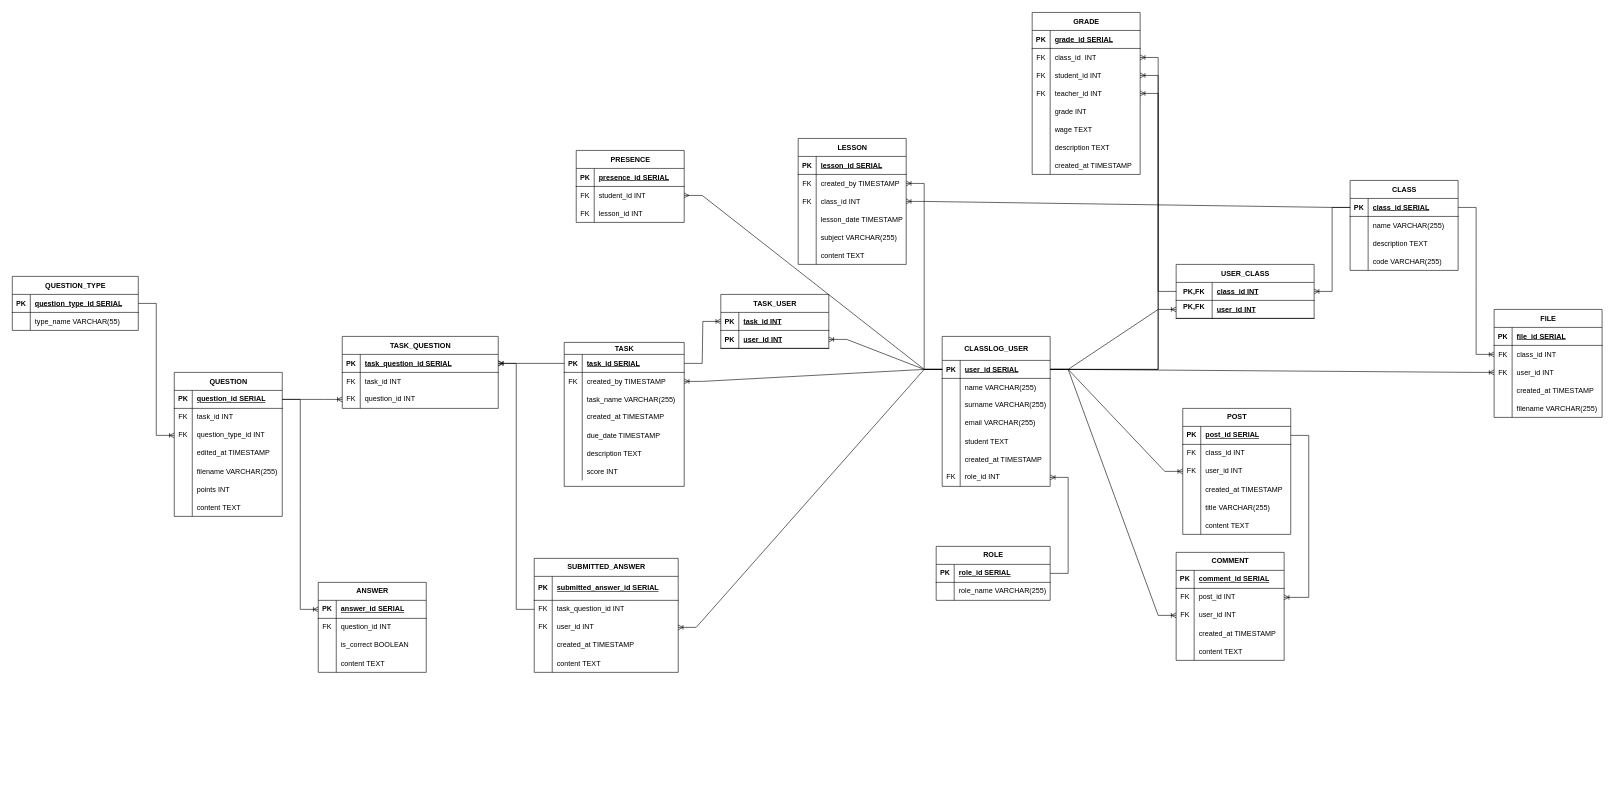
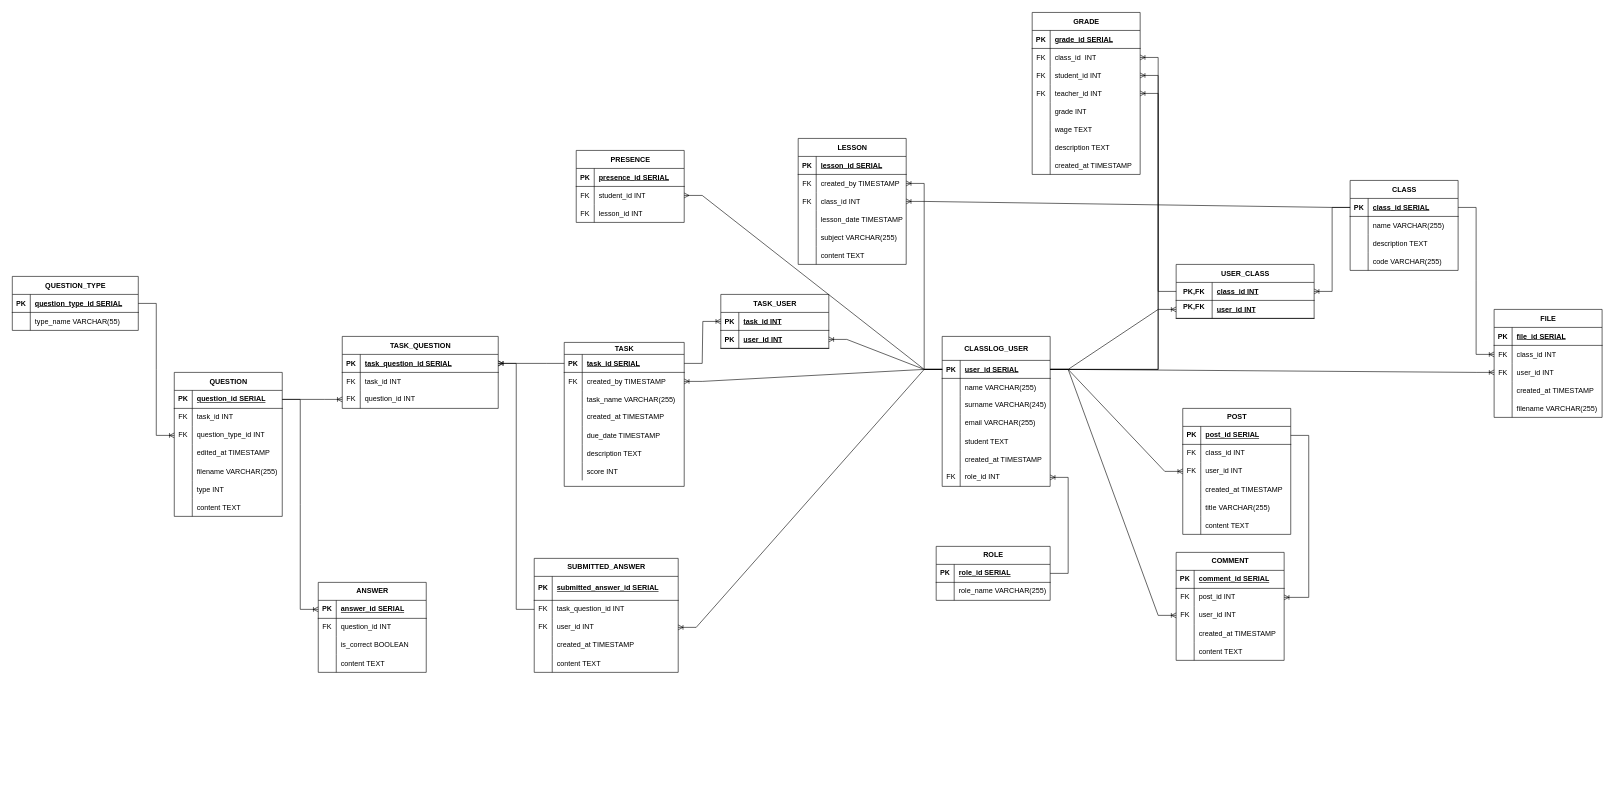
node "surname VARCHAR(255)": label "surname VARCHAR(255)" -> "surname VARCHAR(245)"
node "points INT": label "points INT" -> "type INT"
